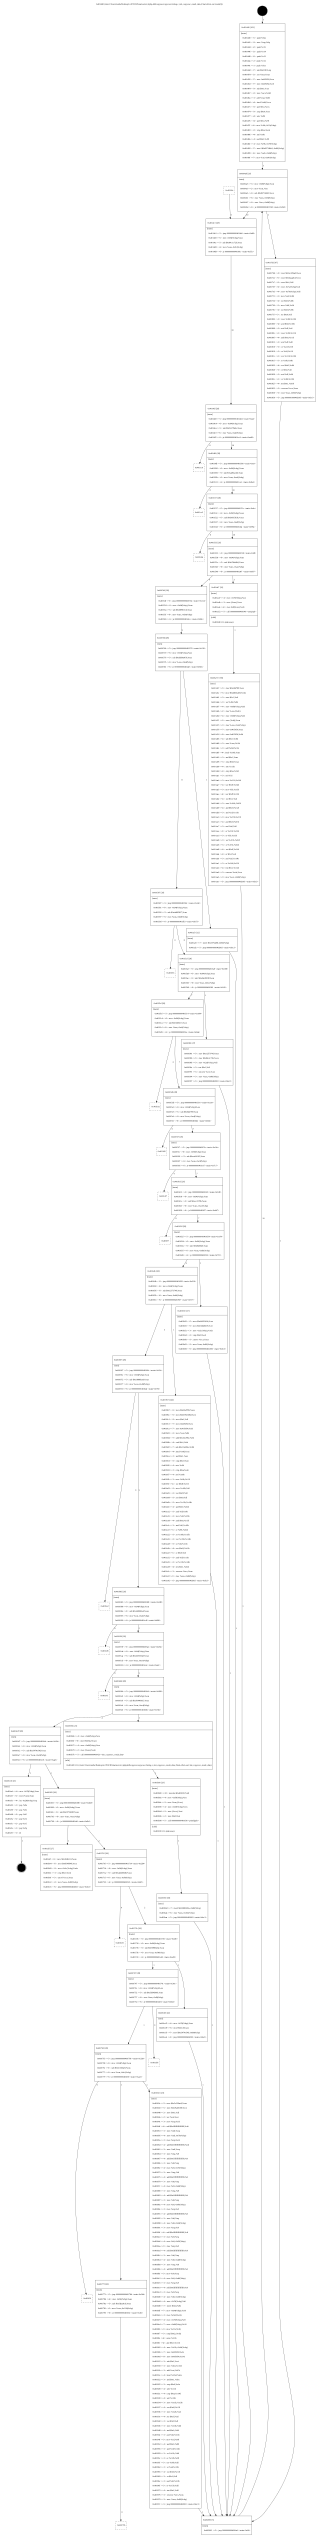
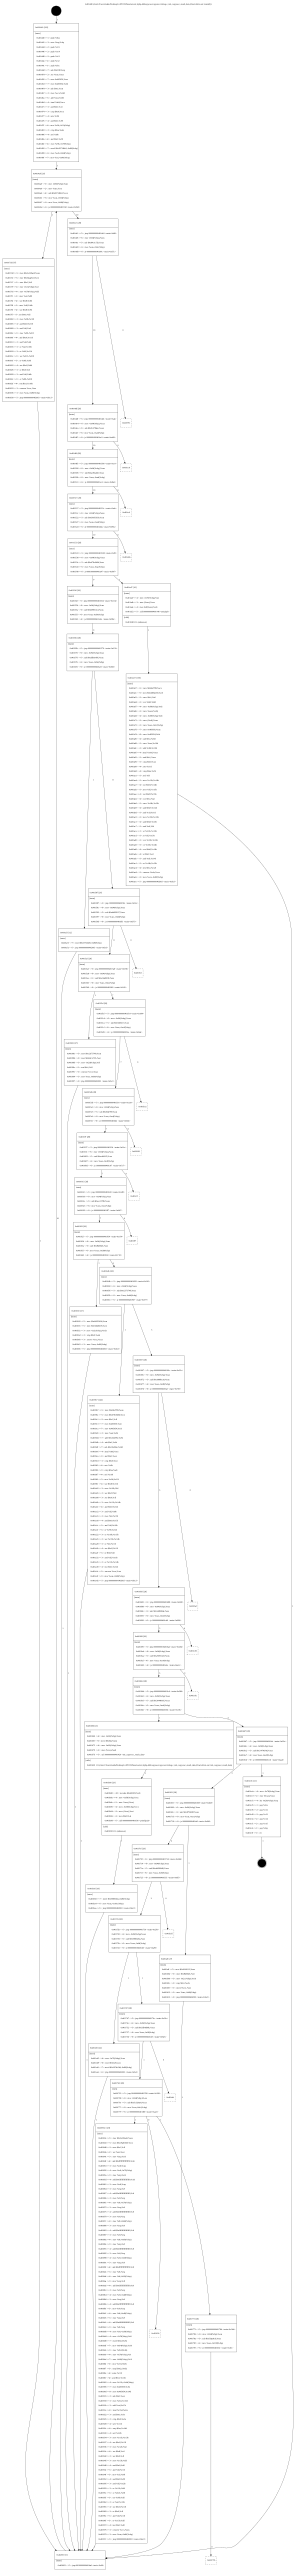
edge "0x40199c" -> "0x4014c3 [28]": reversed
edge "0x401aff [27]" -> "0x402003 [5]": added, label "1"
